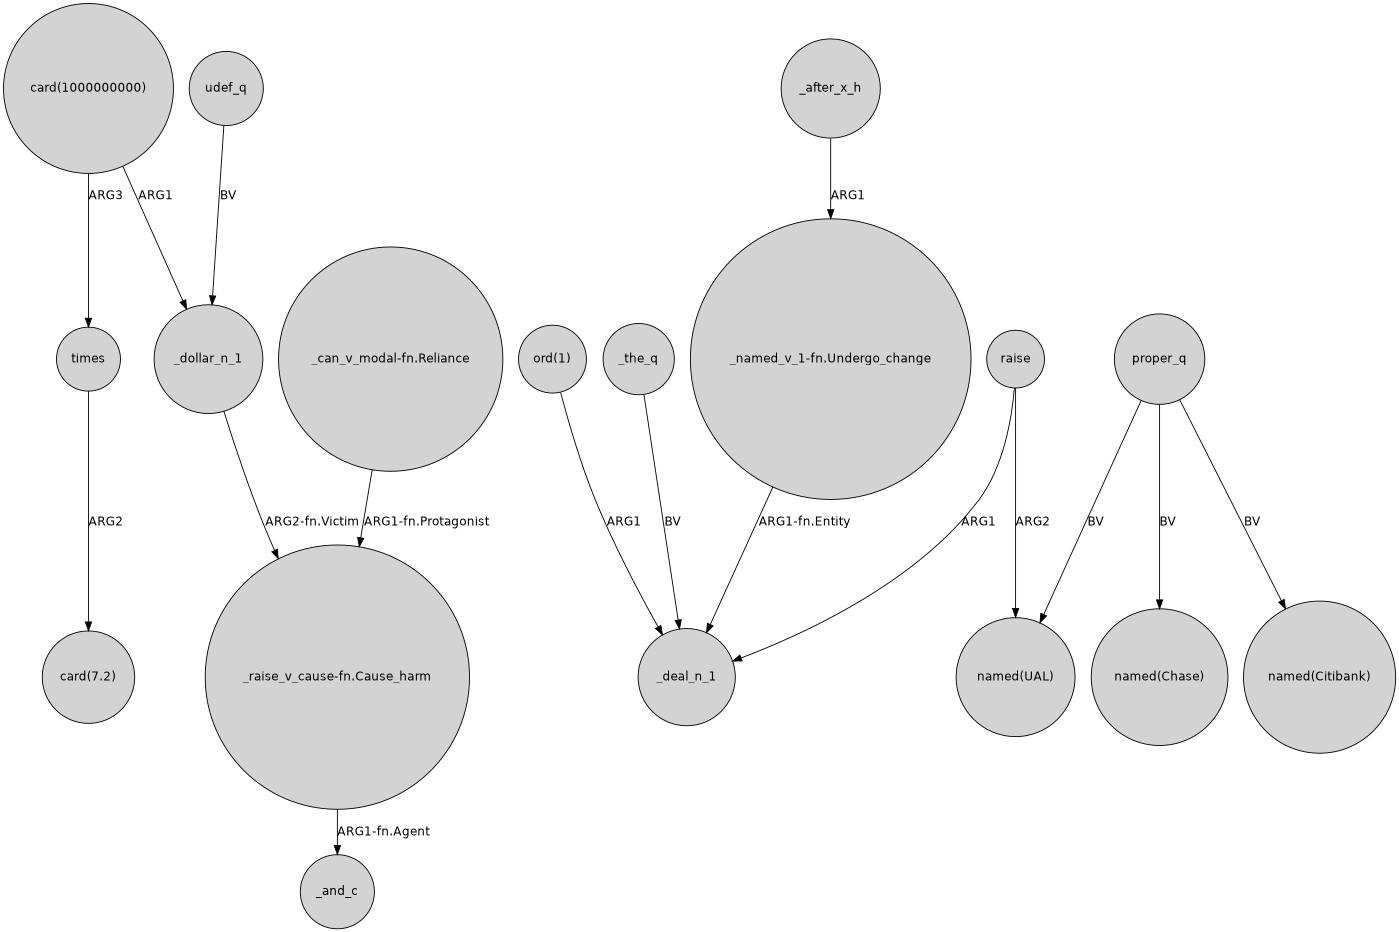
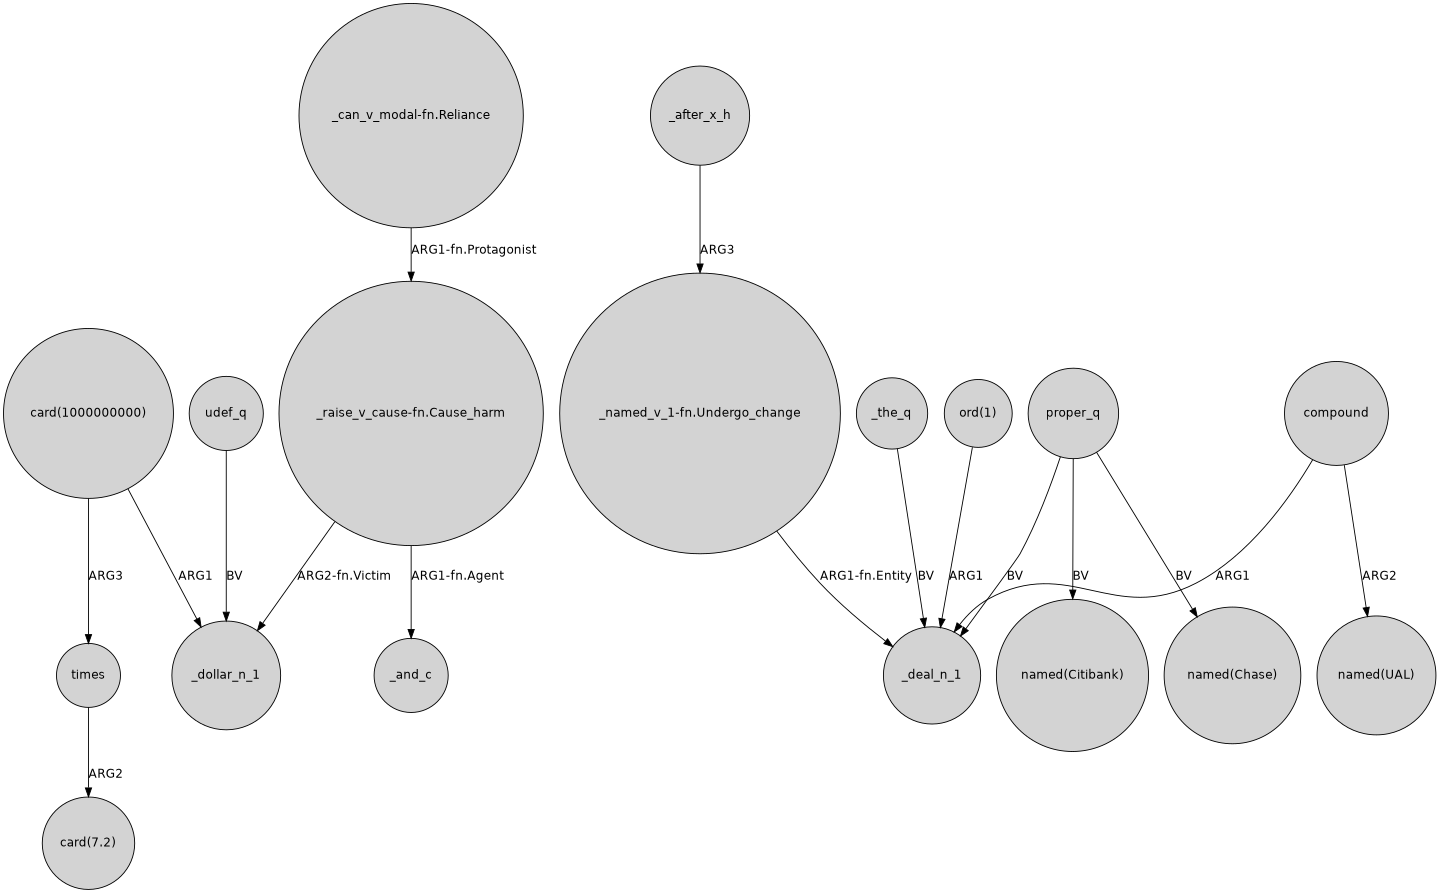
edge "_after_x_h" -> "_named_v_1-fn.Undergo_change": label "ARG1" -> "ARG3"
node "raise": label "raise" -> "compound"
edge "_dollar_n_1" -> "_raise_v_cause-fn.Cause_harm": reversed
edge "proper_q" -> "named(UAL)": now "proper_q" -> "_deal_n_1"
